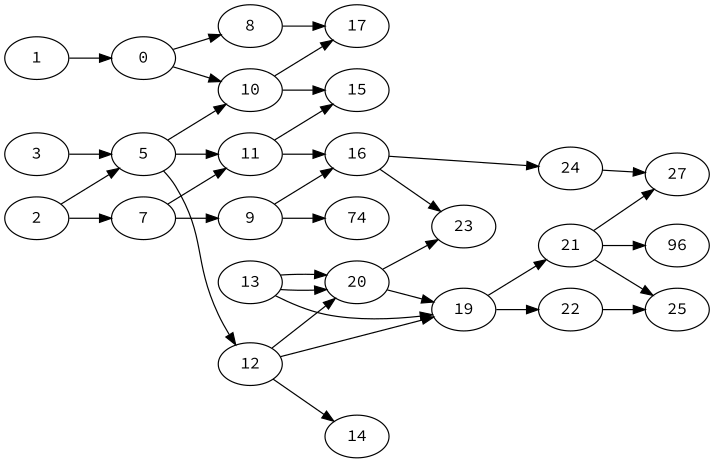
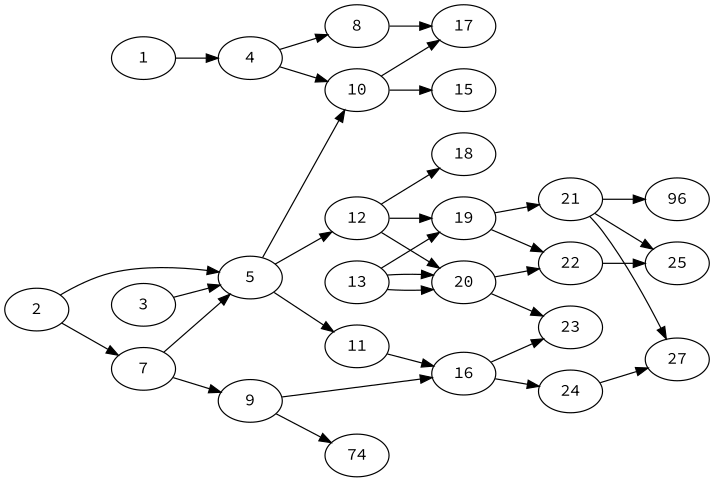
node "0": label "0" -> "4"
edge "11" -> "15": removed
edge "7" -> "11": now "7" -> "5"
edge "20" -> "19": now "20" -> "22"
node "14": label "14" -> "18"
